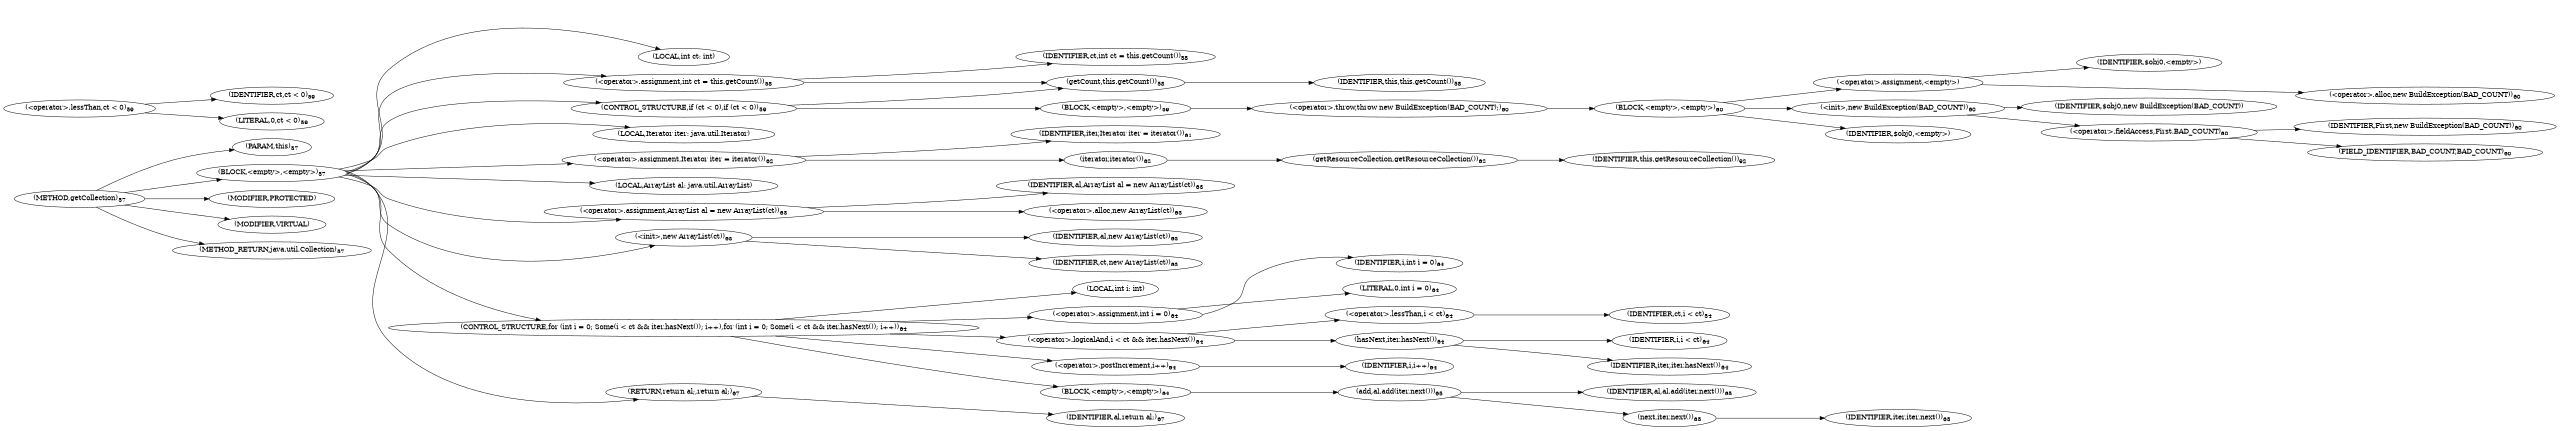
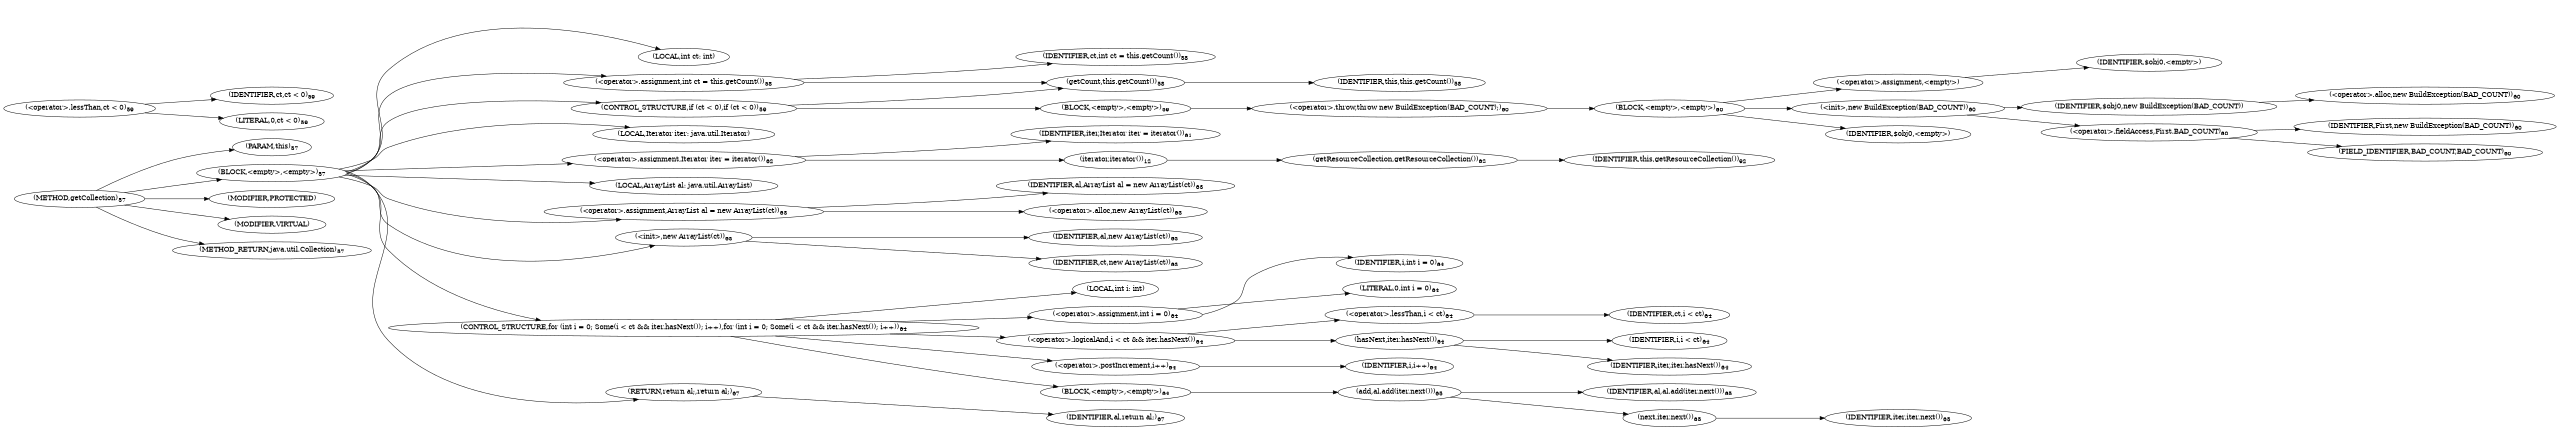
edge "(<operator>.assignment,<empty>)" -> "(<operator>.alloc,new BuildException(BAD_COUNT))": now "(IDENTIFIER,$obj0,new BuildException(BAD_COUNT))" -> "(<operator>.alloc,new BuildException(BAD_COUNT))"
node "(iterator,iterator())": text "62" -> "12"
node "(IDENTIFIER,ct,i < ct)": text "54" -> "64"
